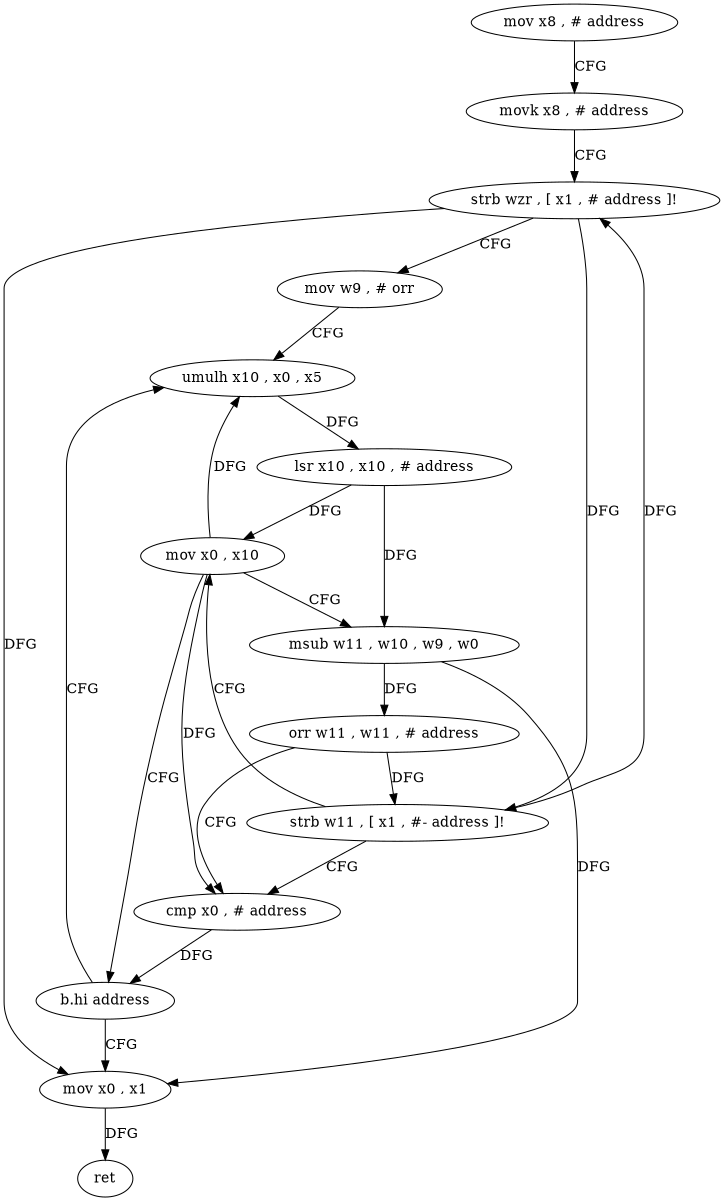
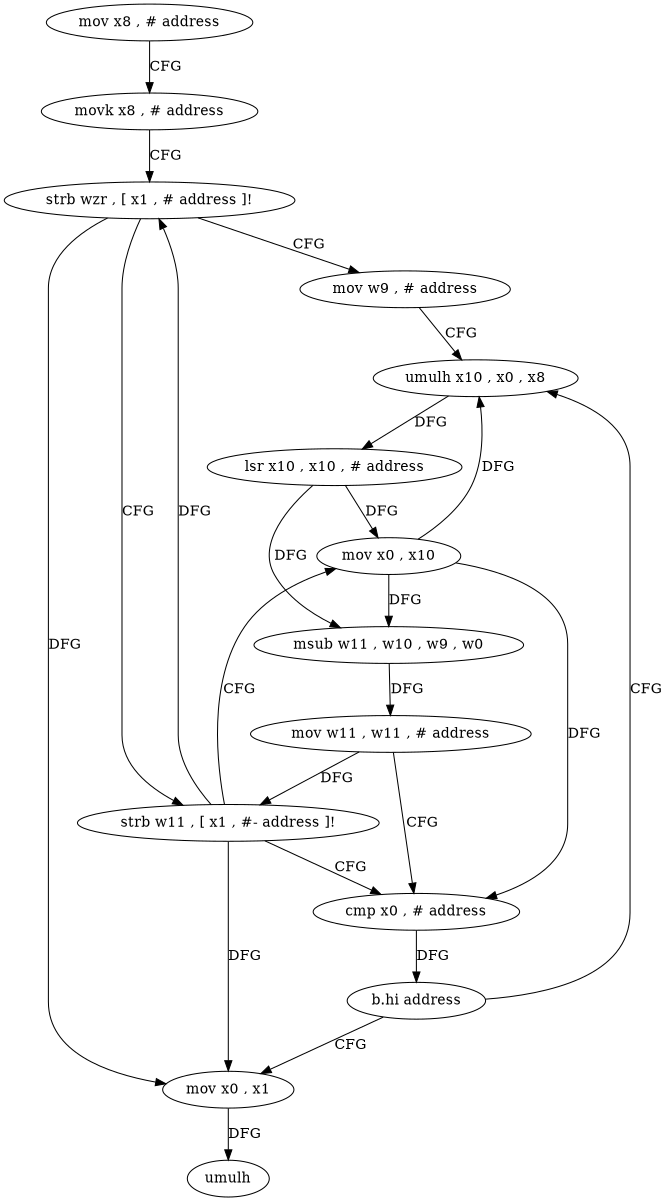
node "mov w9 , # orr": label "mov w9 , # orr" -> "mov w9 , # address"
node "umulh x10 , x0 , x5": label "umulh x10 , x0 , x5" -> "umulh x10 , x0 , x8"
edge "strb wzr , [ x1 , # address ]!" -> "strb w11 , [ x1 , #- address ]!": label "DFG" -> "CFG"
edge "mov x0 , x10" -> "msub w11 , w10 , w9 , w0": label "CFG" -> "DFG"
node "orr w11 , w11 , # address": label "orr w11 , w11 , # address" -> "mov w11 , w11 , # address"
edge "mov x0 , x10" -> "b.hi address": removed, label "CFG"
edge "msub w11 , w10 , w9 , w0" -> "mov x0 , x1": now "strb w11 , [ x1 , #- address ]!" -> "mov x0 , x1"
node "ret": label "ret" -> "umulh"
